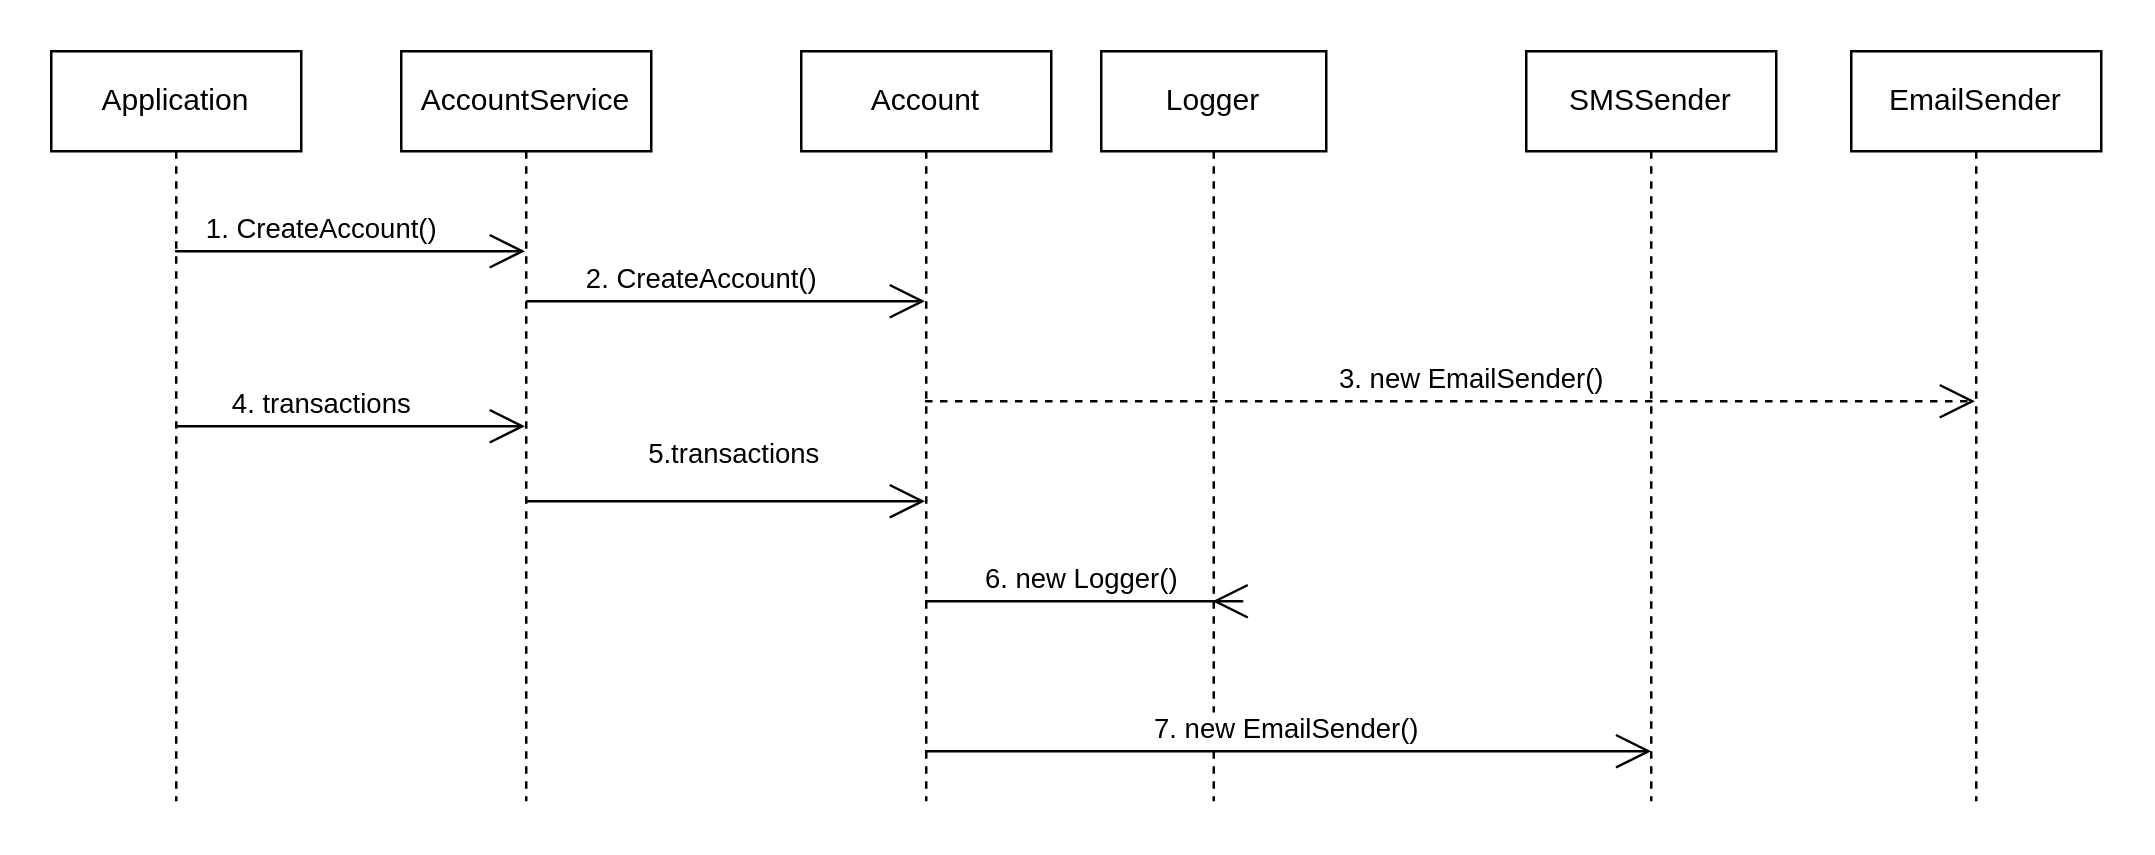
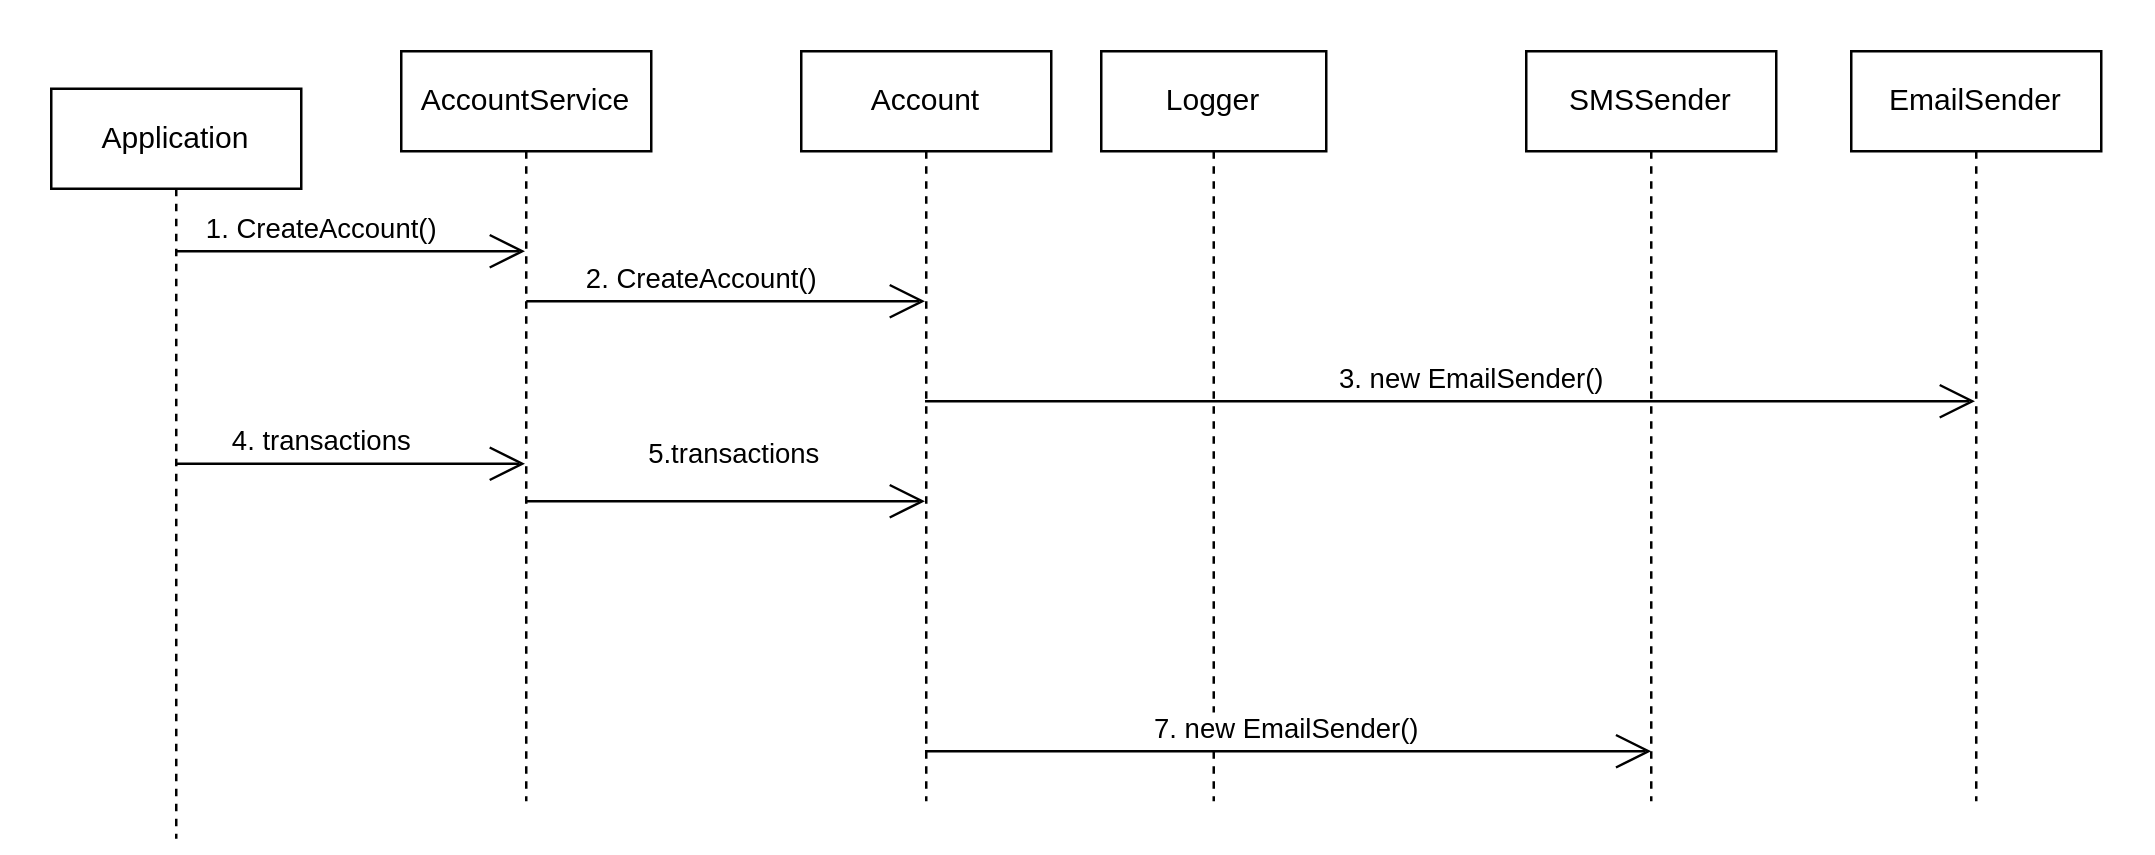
edge "Account" -> "EmailSender": style dashed -> solid
node "Application": moved (176, 426) -> (176, 464)
edge "Account" -> "Logger": removed, label "6. new Logger()"
